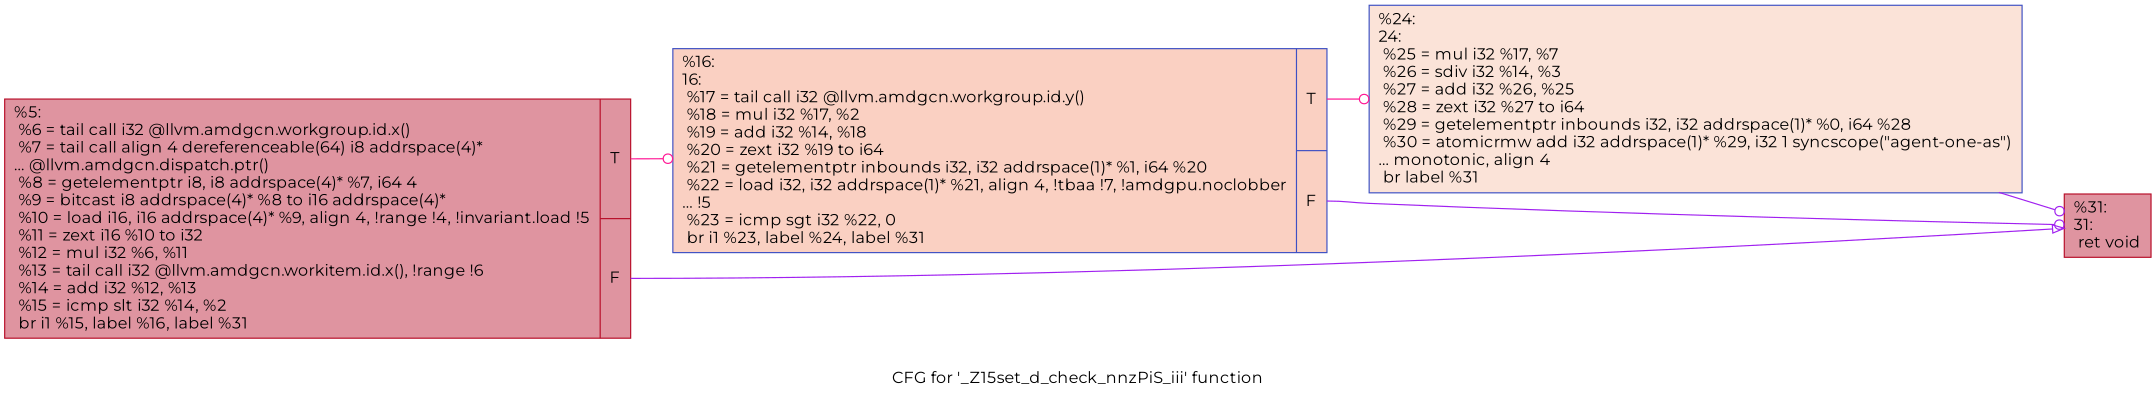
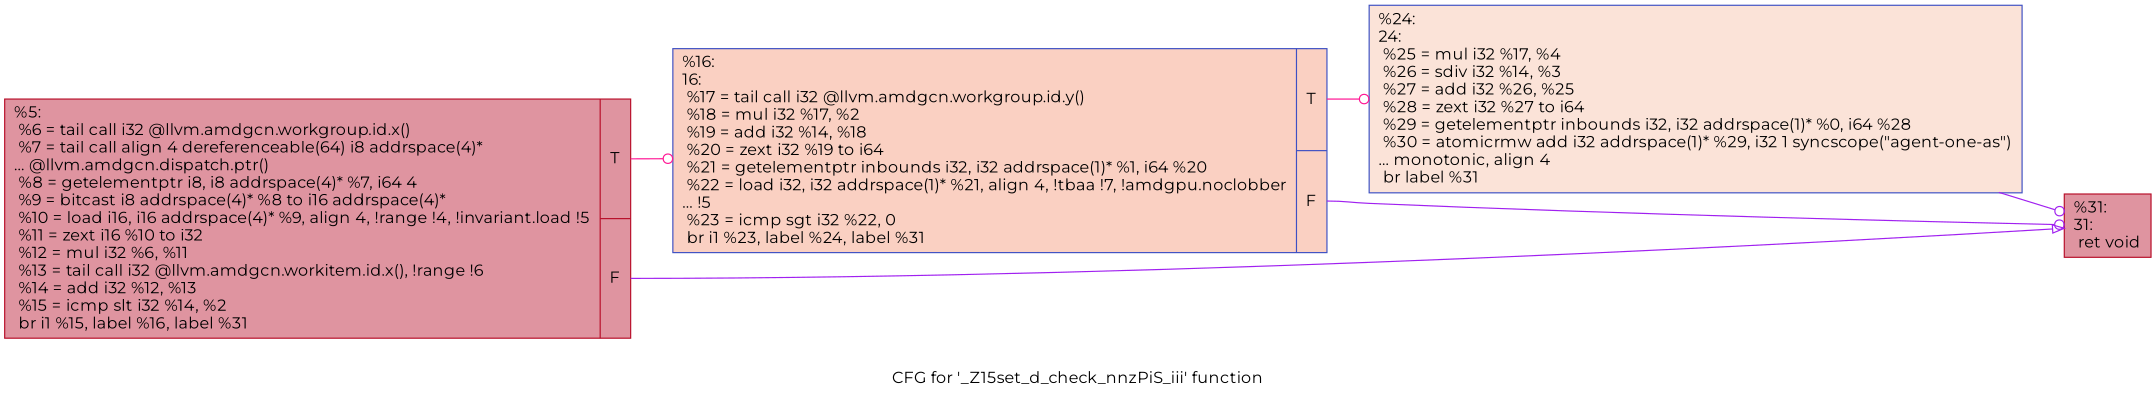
node "%24:": text "%25 = mul i32 %17, %7" -> "%25 = mul i32 %17, %4"
